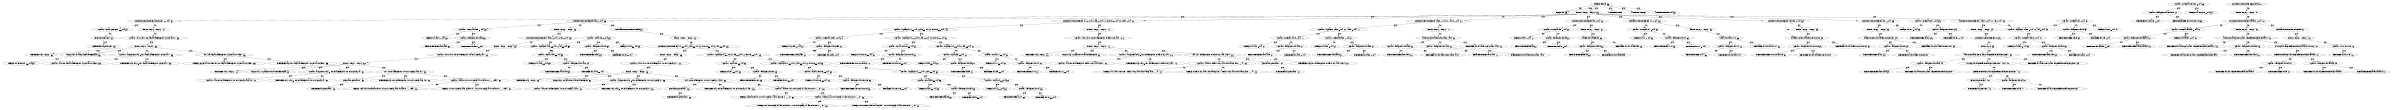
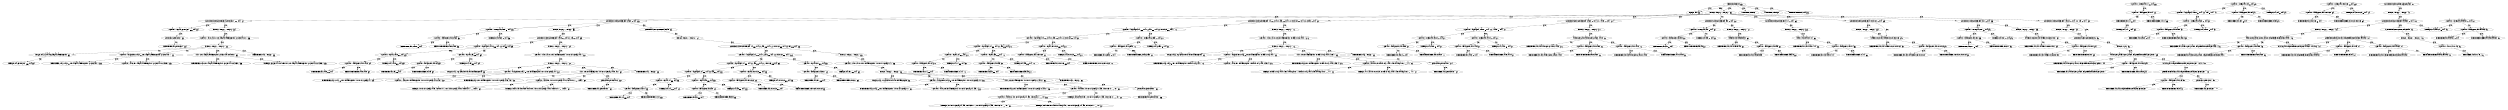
edge "(CONTROL_STRUCTURE,IF,if (url != null))" -> "(<operator>.notEquals,url != null)": removed, label "AST:"
edge "(CONTROL_STRUCTURE,IF,if (env != null))" -> "(LITERAL,null,env != null)": now "(CONTROL_STRUCTURE,IF,if (env != null))" -> "(<operator>.notEquals,env != null)"
edge "(CONTROL_STRUCTURE,IF,if ((name != null) && (ref != null)))" -> "(<operator>.logicalAnd,(name != null) && (ref != null))": now "(CONTROL_STRUCTURE,IF,if ((name != null) && (ref != null)))" -> "(CONTROL_STRUCTURE,TRY,try)"
edge "(CONTROL_STRUCTURE,IF,if (fallback != null))" -> "(<operator>.notEquals,fallback != null)": now "(CONTROL_STRUCTURE,IF,if (fallback != null))" -> "(LITERAL,null,fallback != null)"
edge "(<operator>.notEquals,url != null)" -> "(LITERAL,null,url != null)": now "(IDENTIFIER,this,url != null)" -> "(LITERAL,null,url != null)"
edge "(<operator>.logicalAnd,(name != null) && (value != null))" -> "(<operator>.notEquals,value != null)": label "AST: " -> "DDG: "
edge "(<operator>.equals,ref == null)" -> "(<operator>.logicalAnd,value == null && ref == null)": reversed
edge "(toString,this.ref.getReferencedObject(fallback).toString())" -> "(getReferencedObject,this.ref.getReferencedObject(fallback))": reversed
